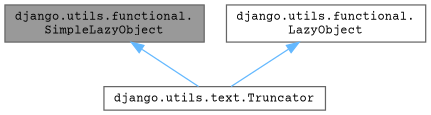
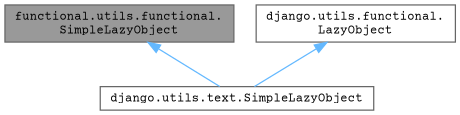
node "django.utils.functional. SimpleLazyObject": label "django.utils.functional. SimpleLazyObject" -> "functional.utils.functional. SimpleLazyObject"
node "django.utils.text.Truncator": label "django.utils.text.Truncator" -> "django.utils.text.SimpleLazyObject"
